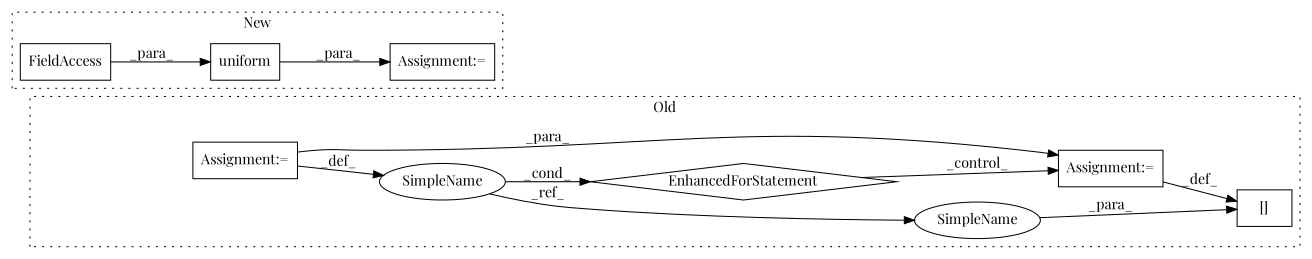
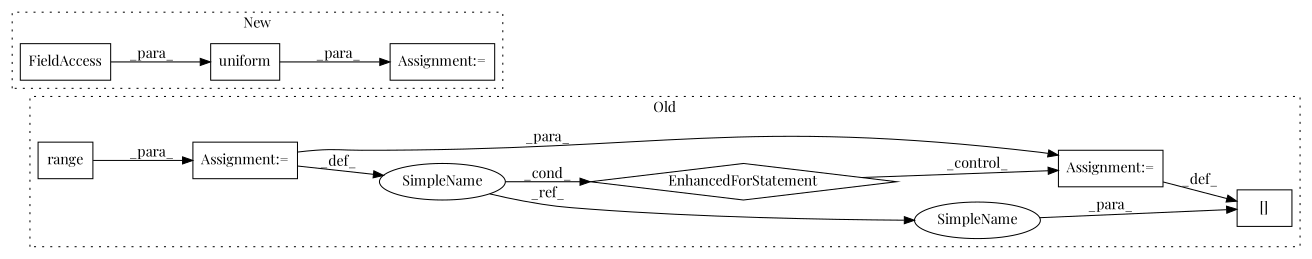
node "range": added
